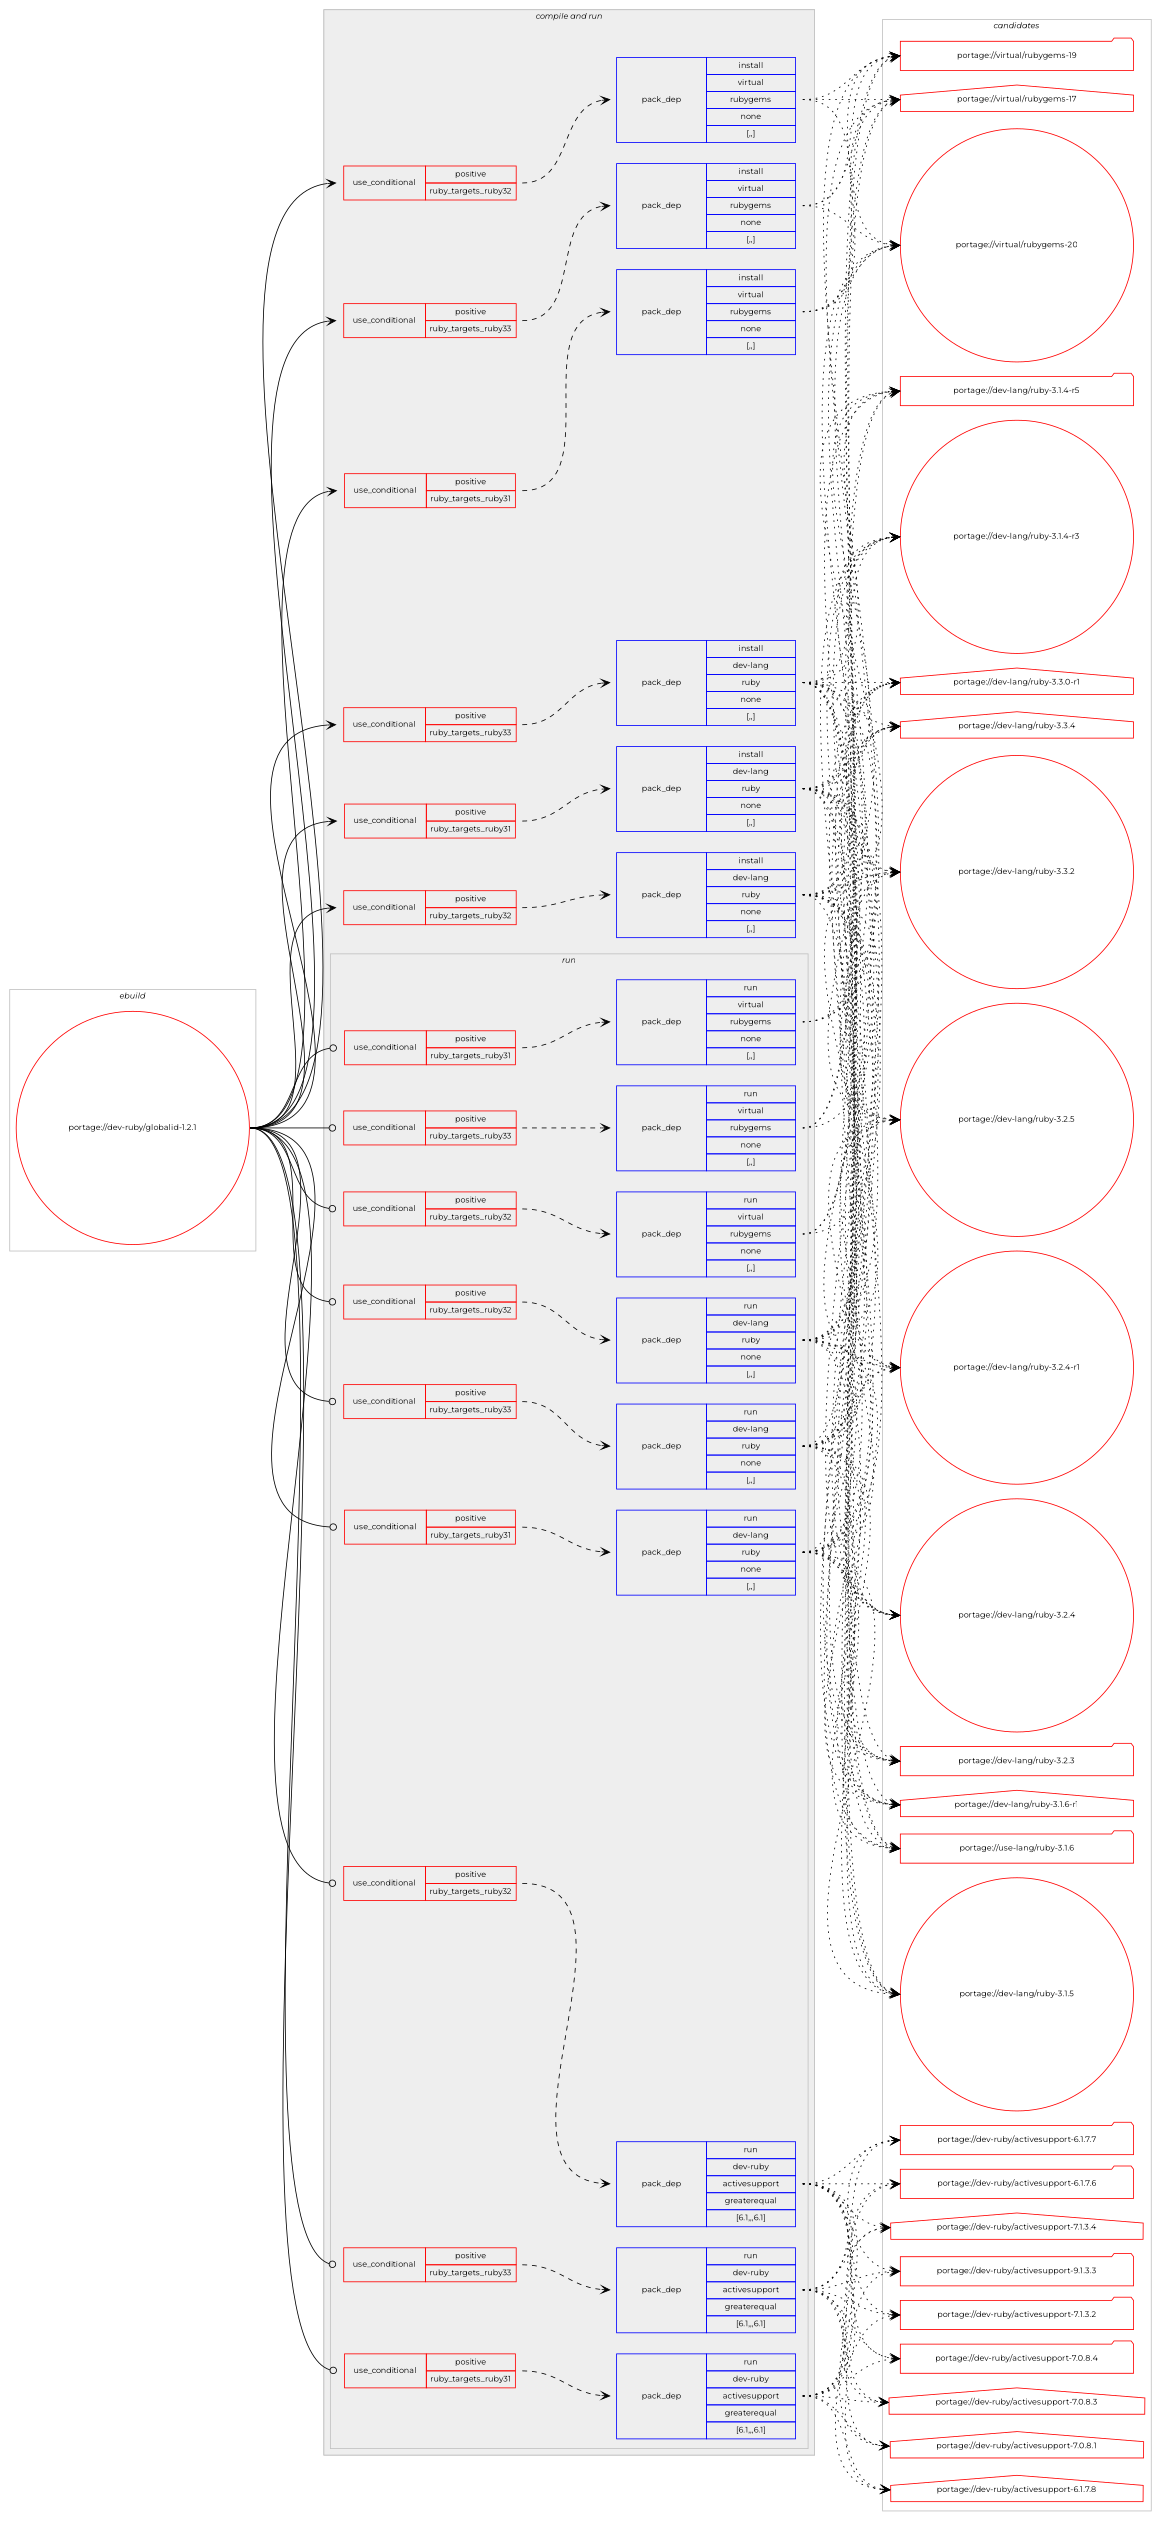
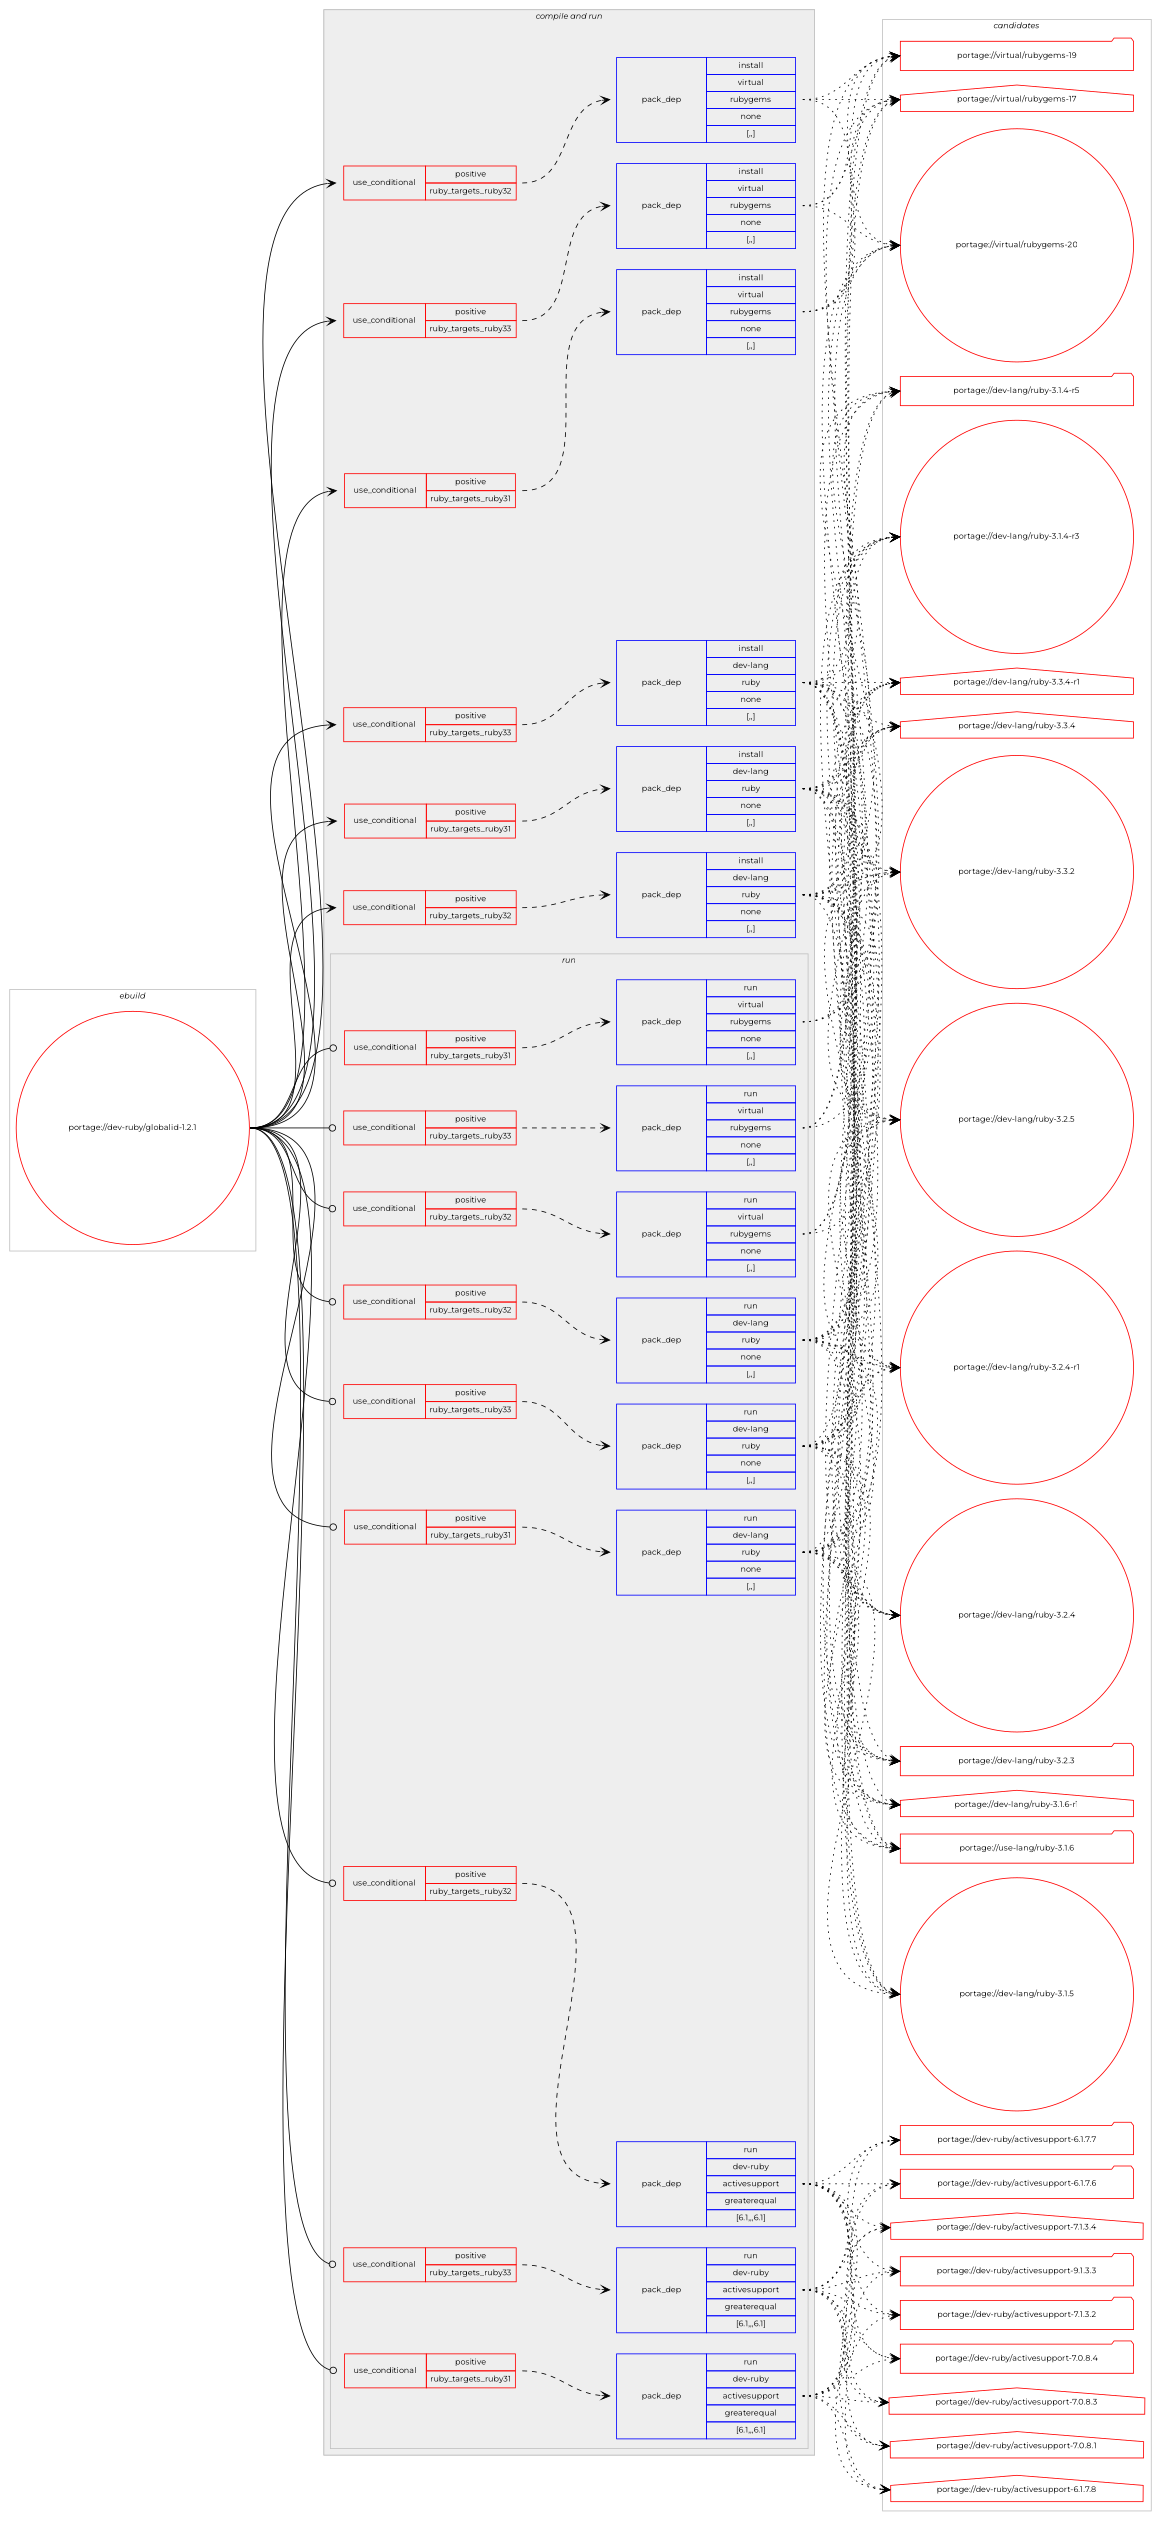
node "portage://dev-lang/ruby-3.3.0-r1": label "portage://dev-lang/ruby-3.3.0-r1" -> "portage://dev-lang/ruby-3.3.4-r1"
